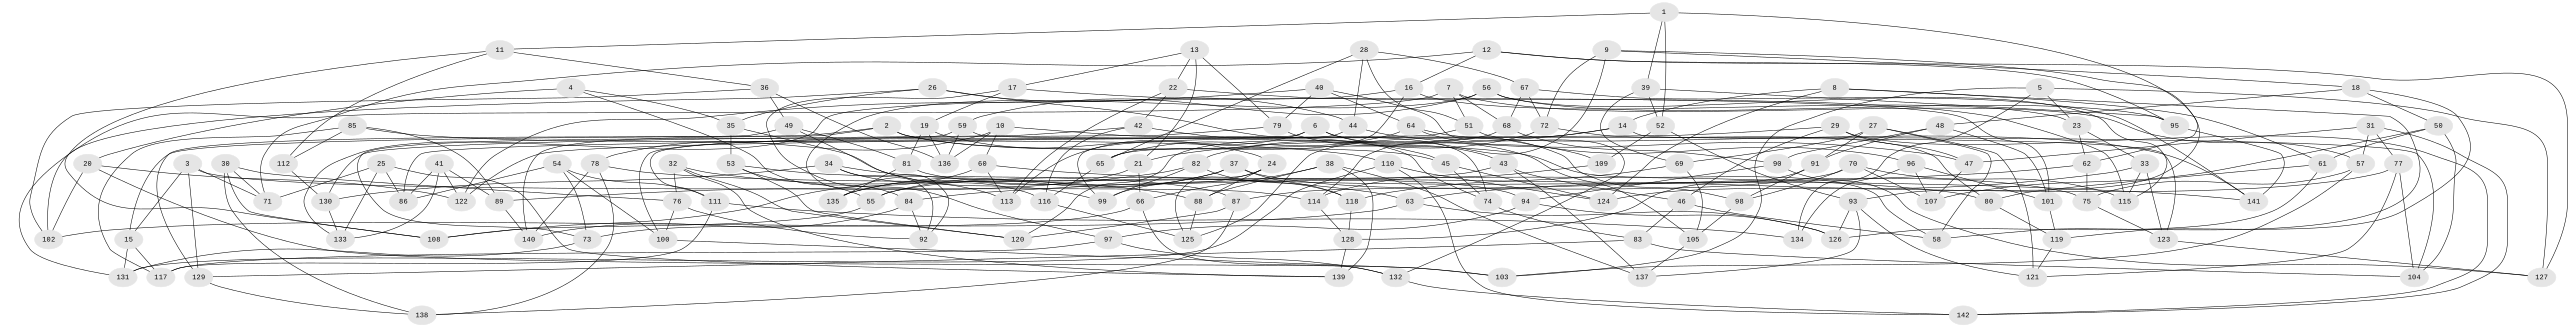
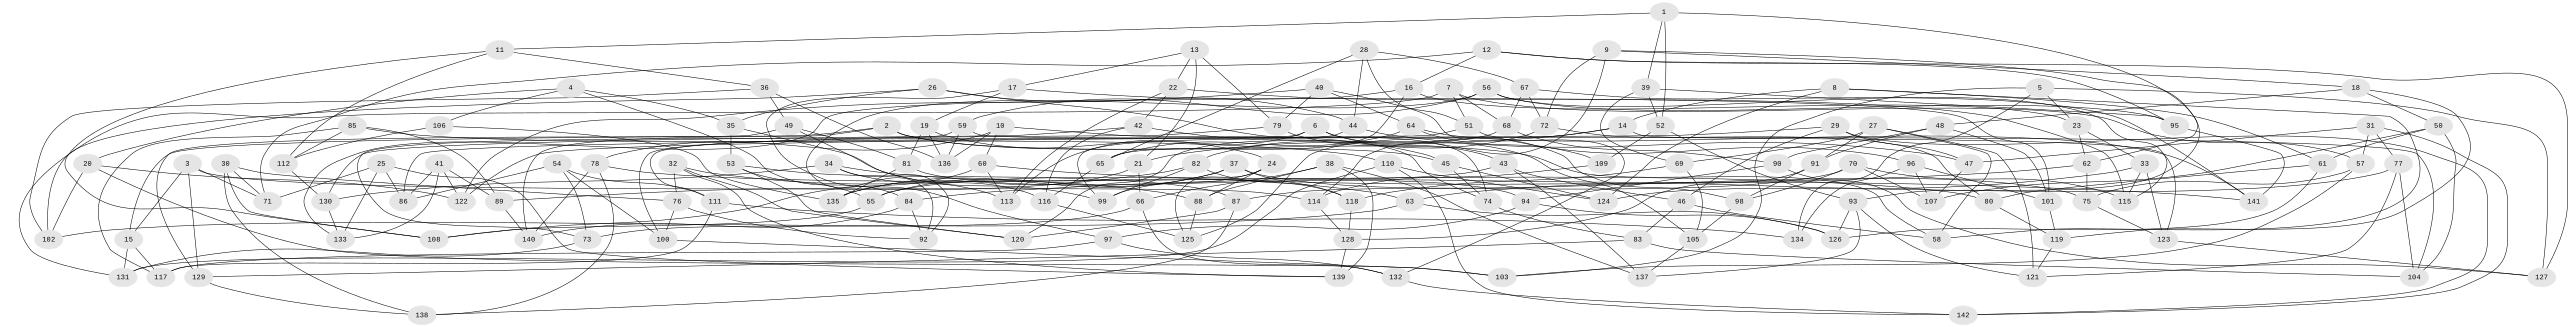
node "106": added
